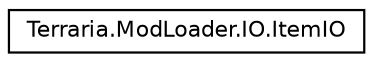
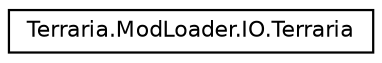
node "Terraria.ModLoader.IO.ItemIO": label "Terraria.ModLoader.IO.ItemIO" -> "Terraria.ModLoader.IO.Terraria"
